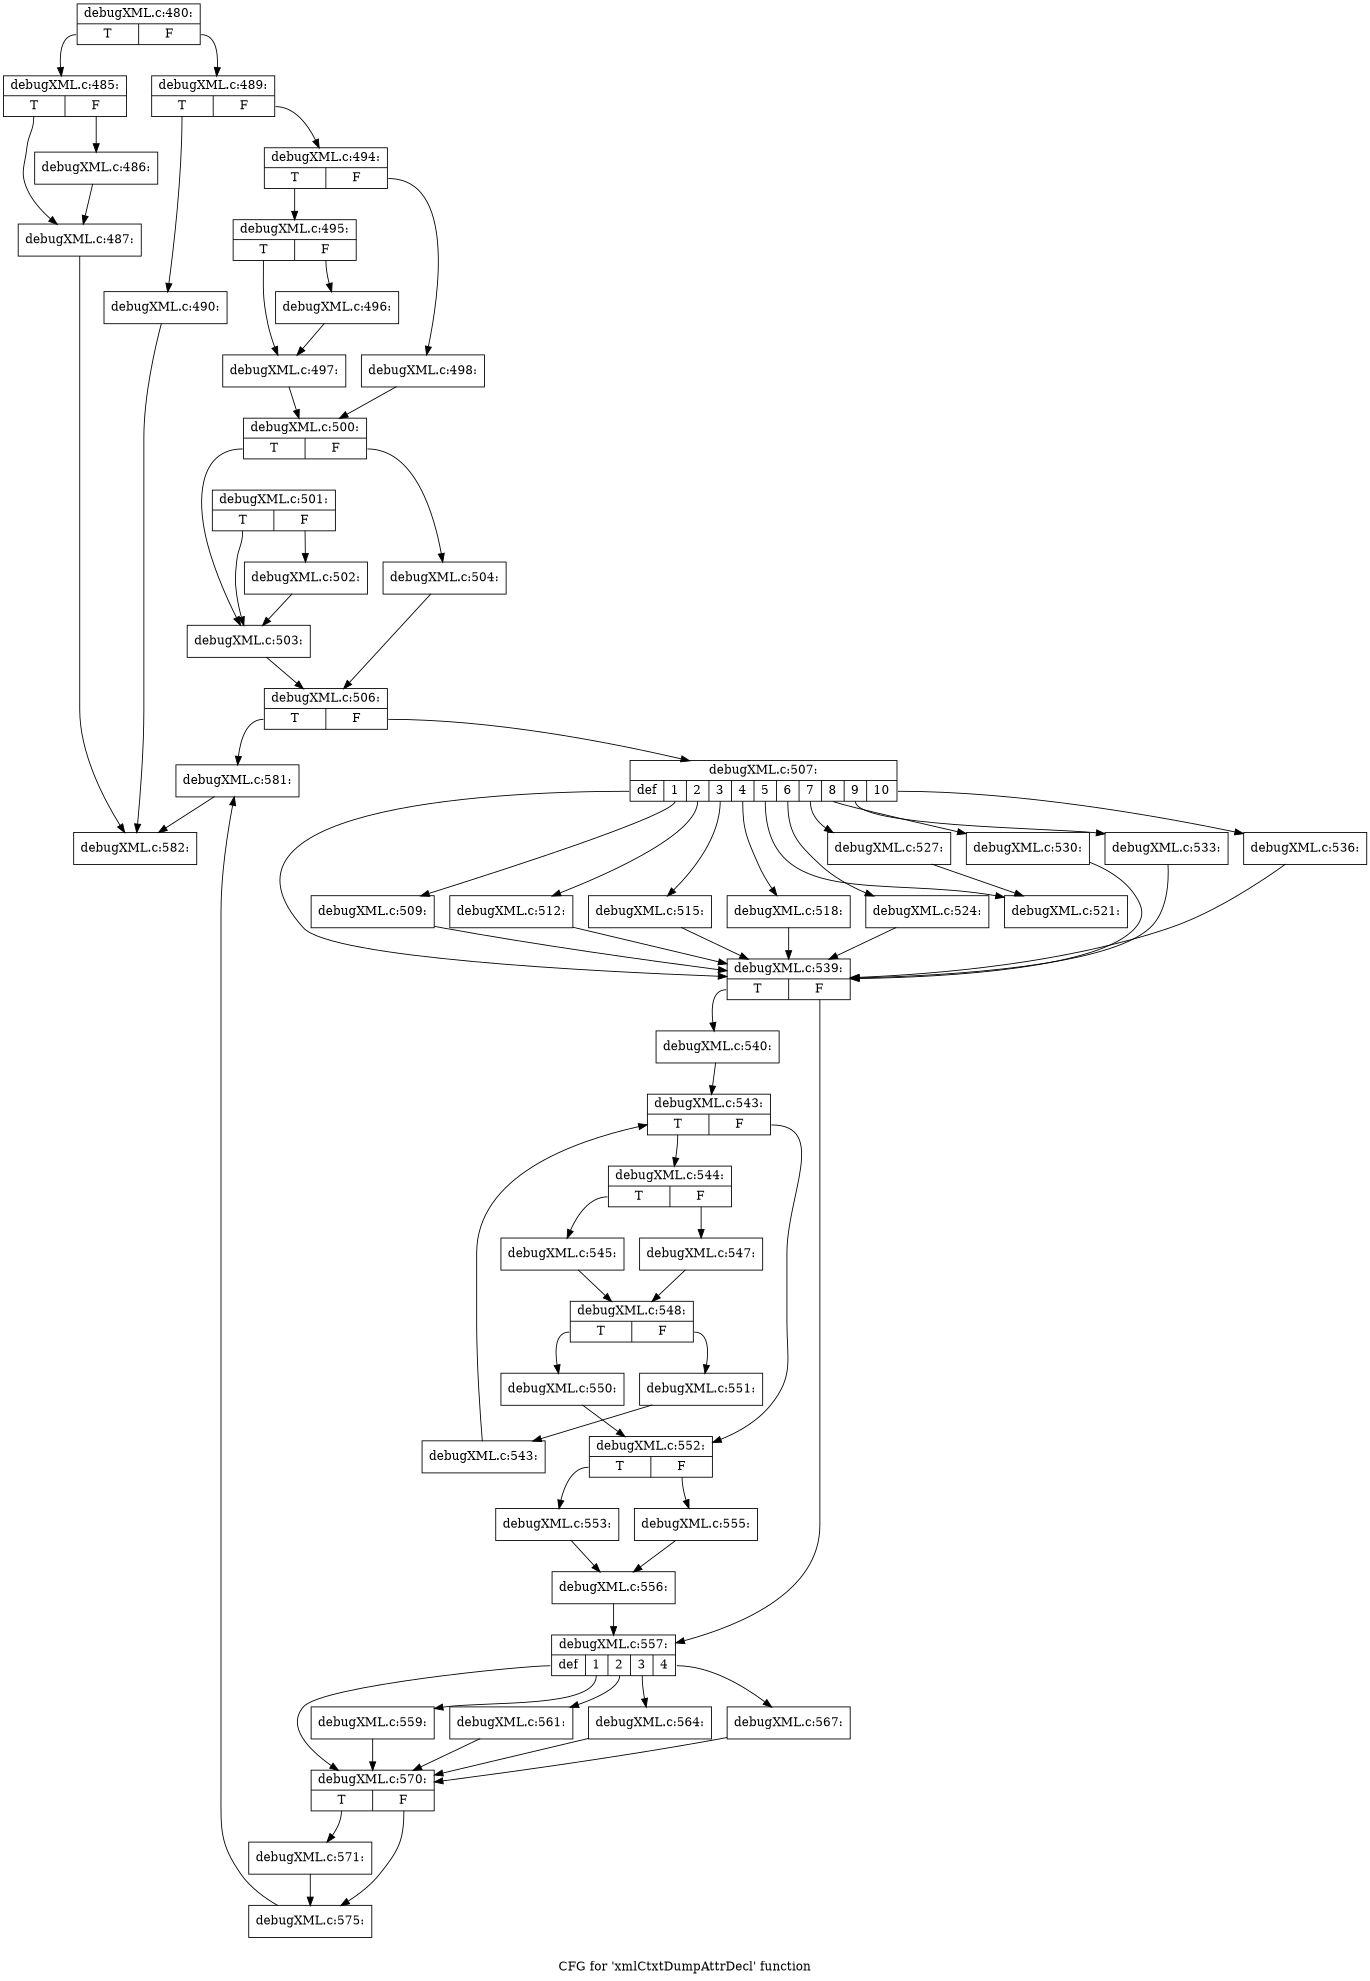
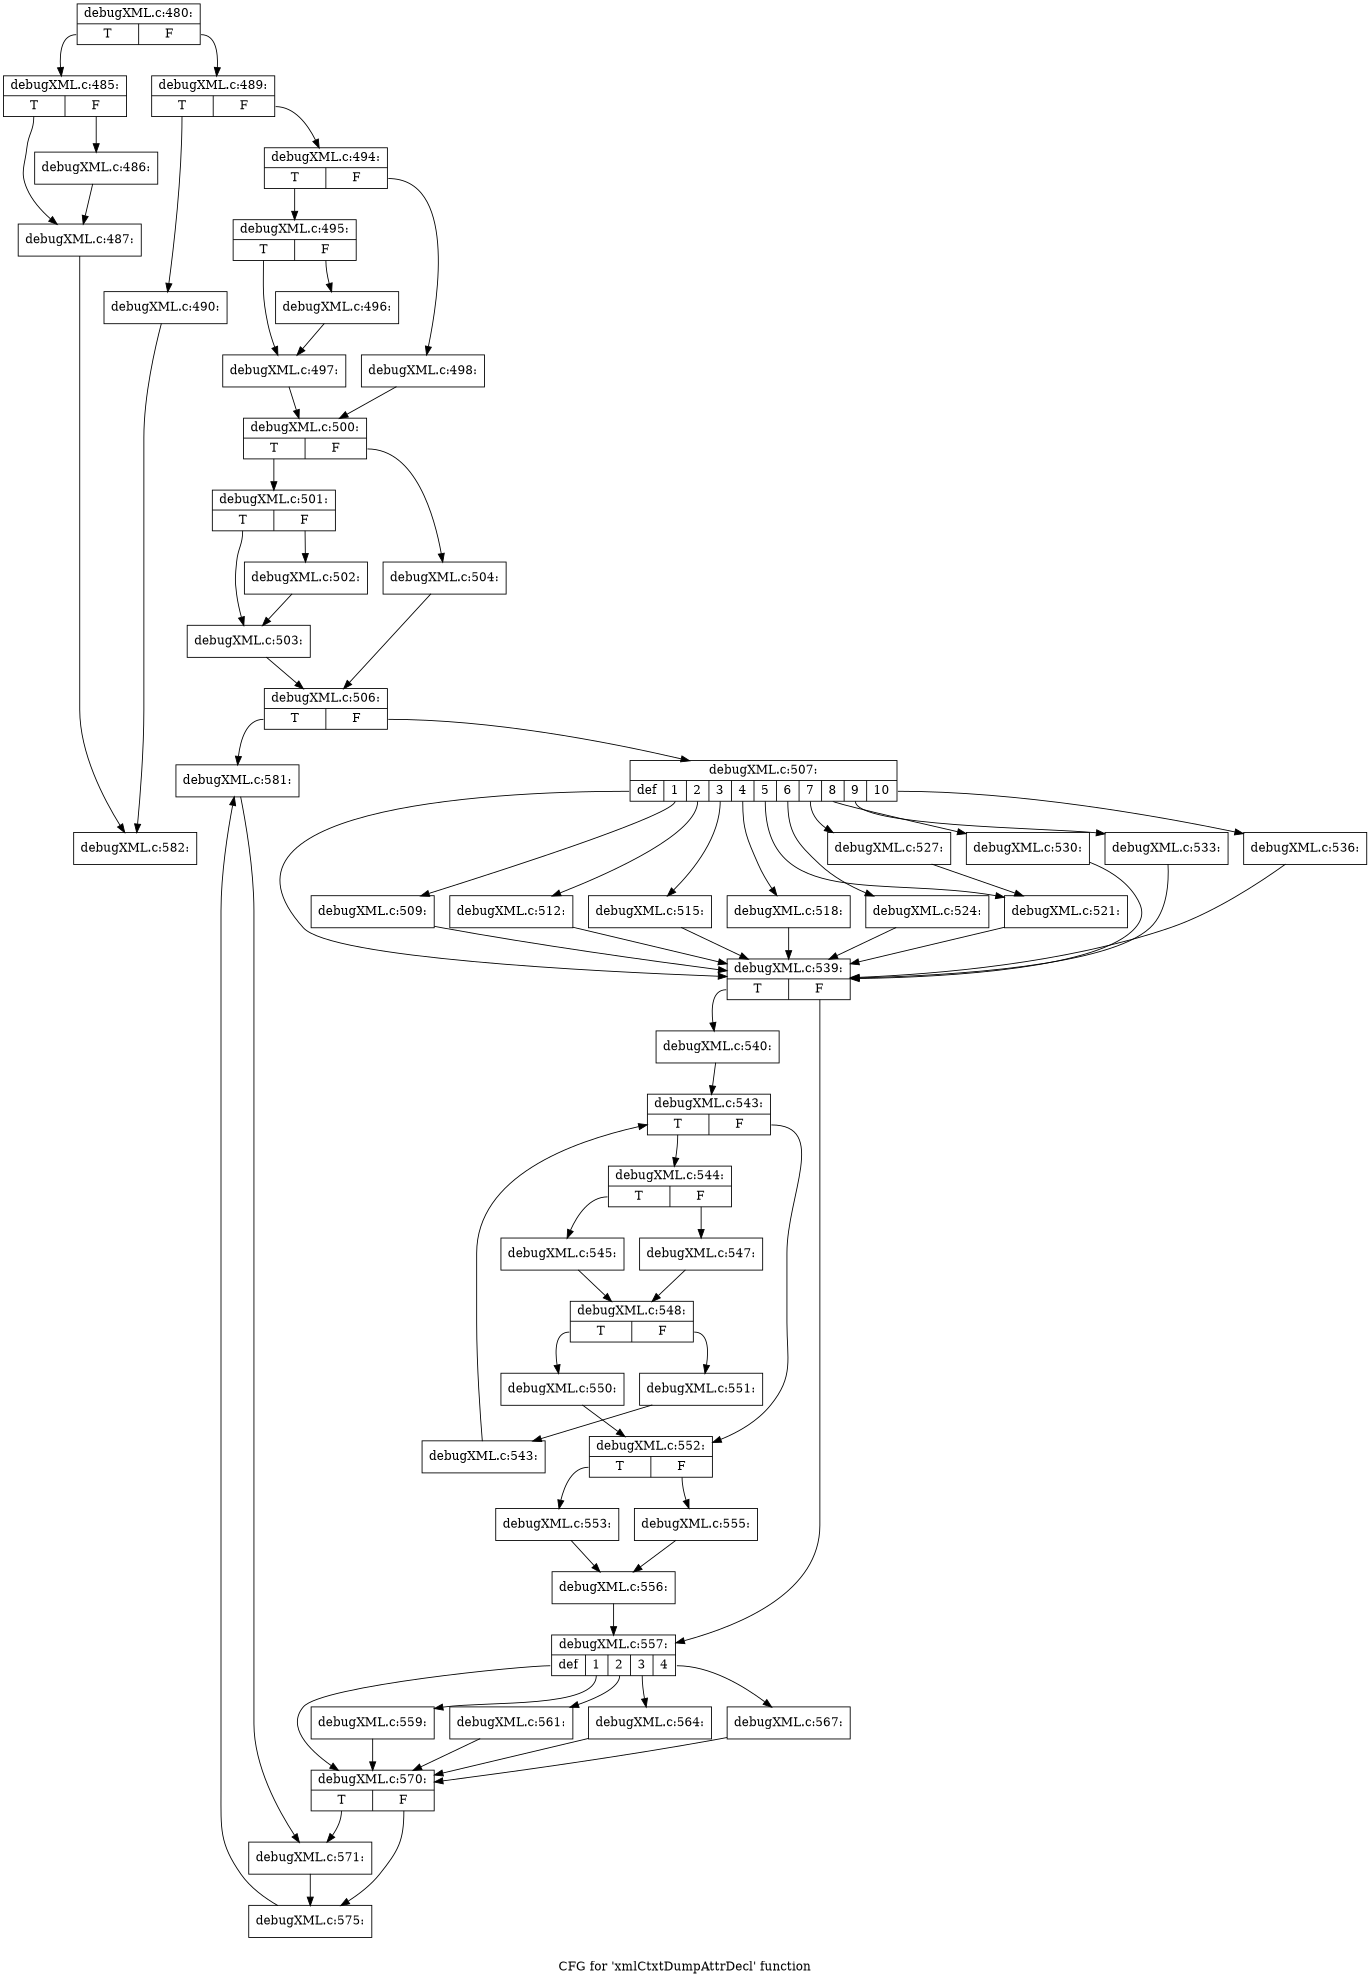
edge "debugXML.c:500:" -> "debugXML.c:503:": now "debugXML.c:500:" -> "debugXML.c:501:"
edge "debugXML.c:581:" -> "debugXML.c:582:": now "debugXML.c:581:" -> "debugXML.c:571:"
edge "debugXML.c:521:" -> "debugXML.c:539:": added
